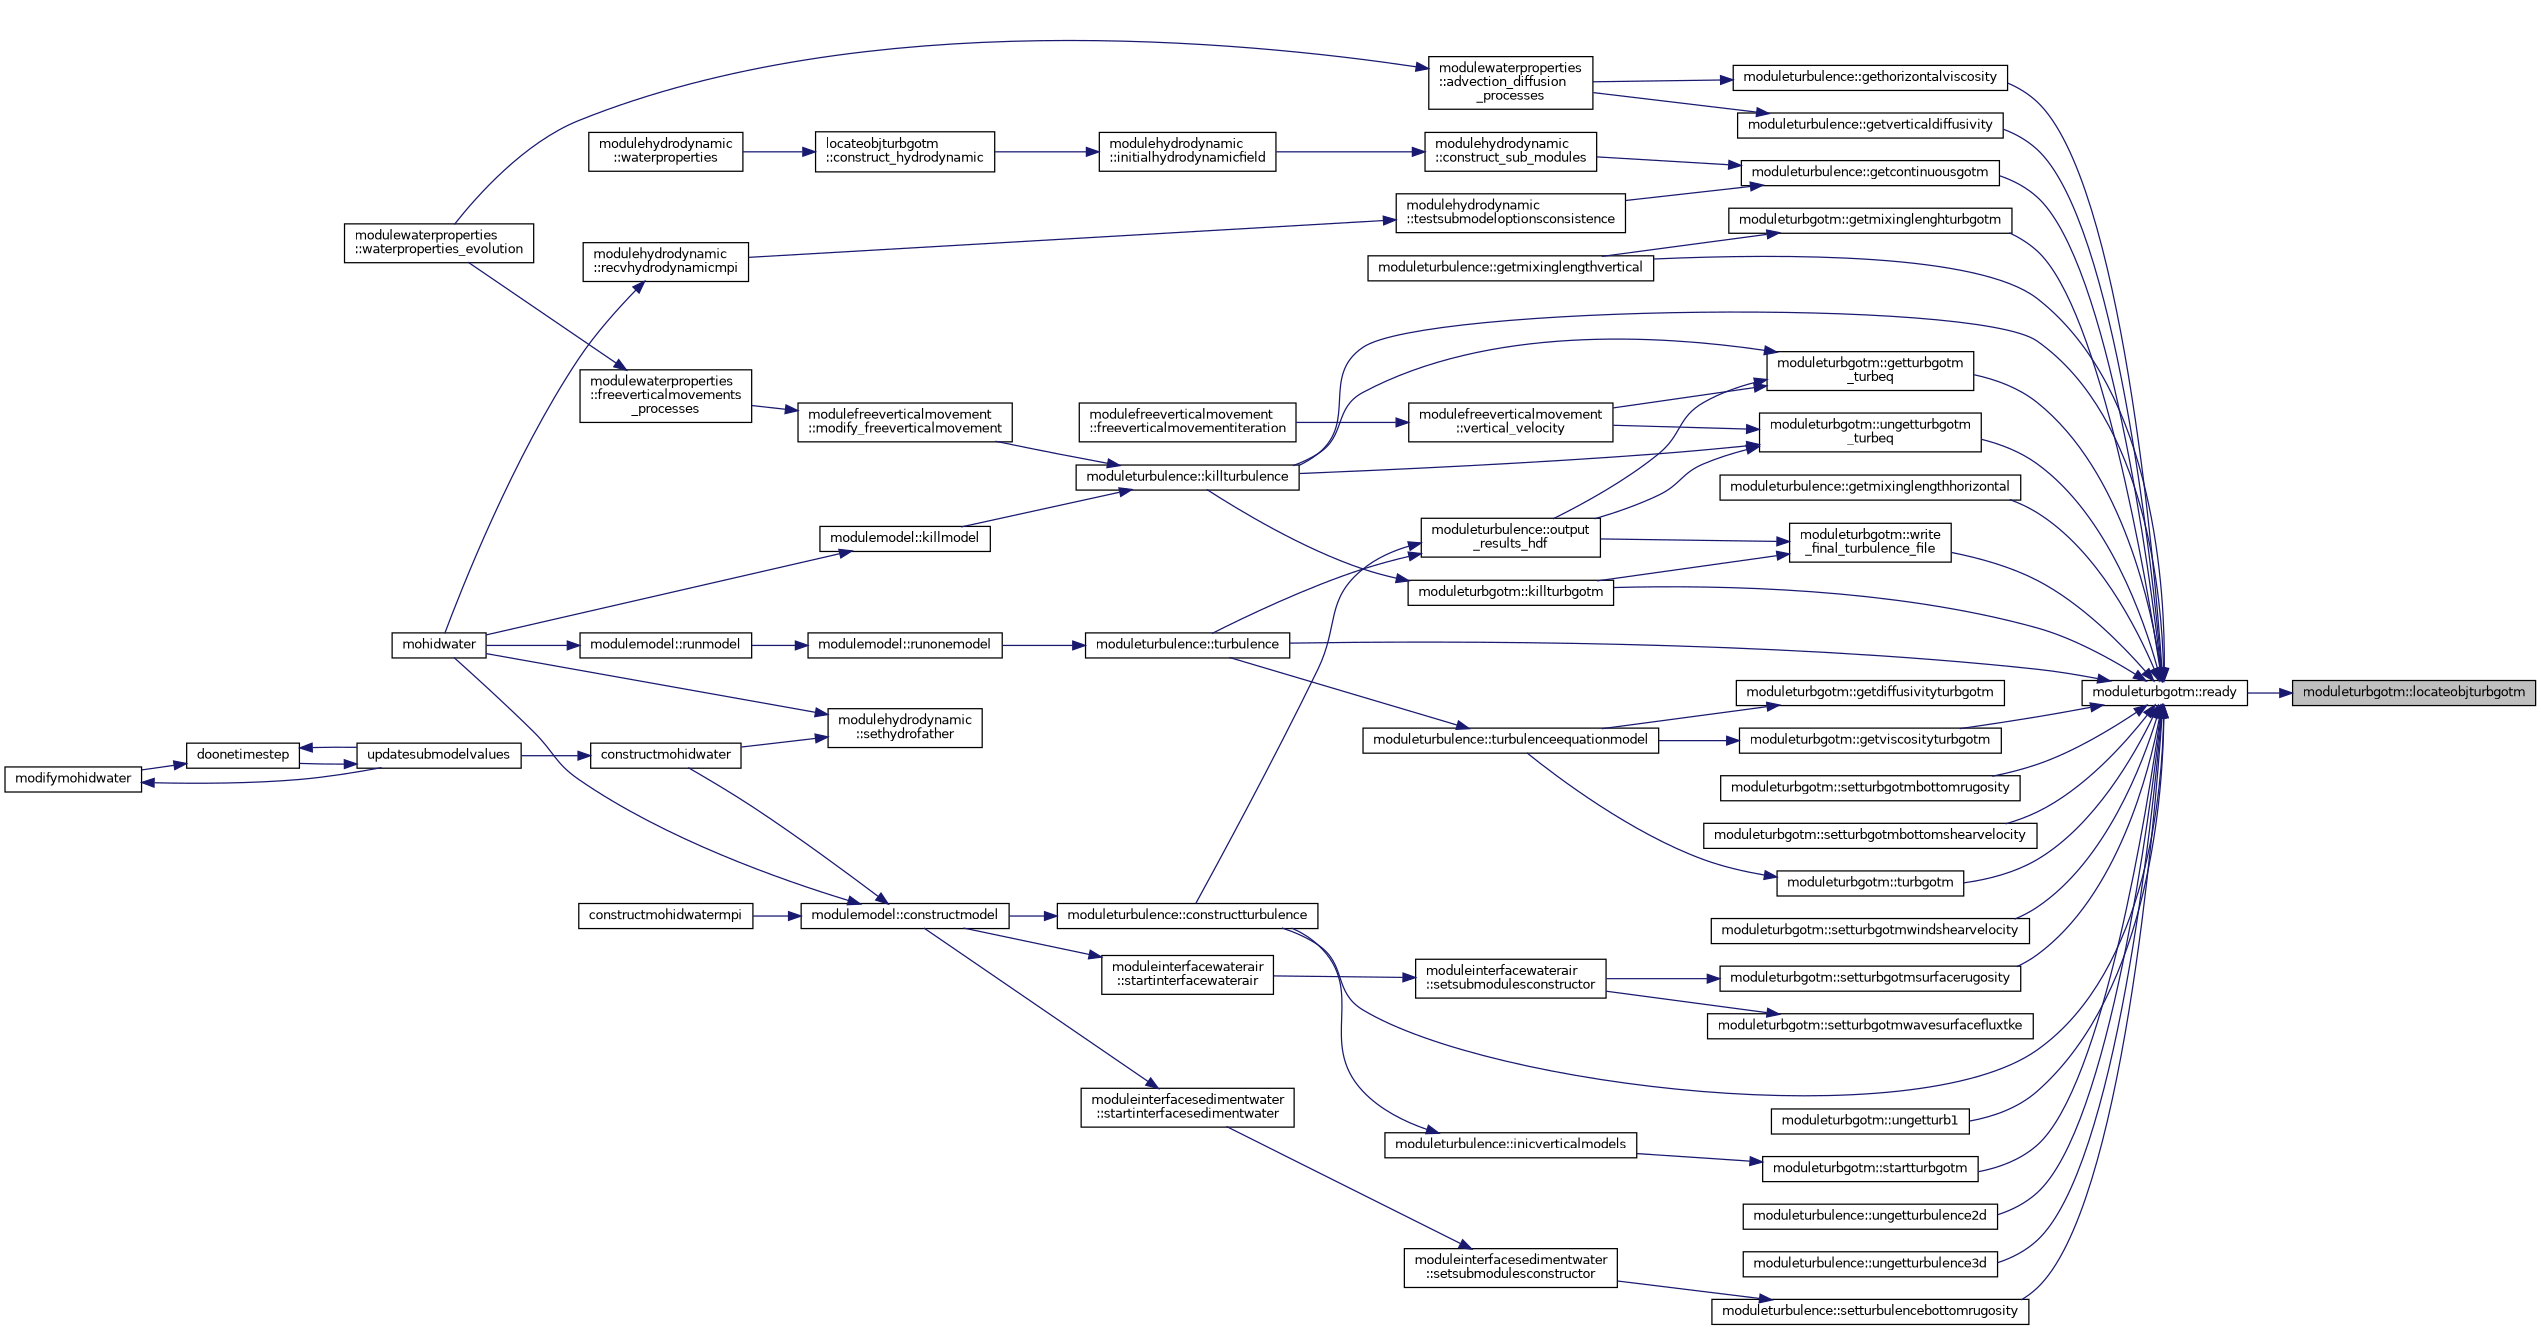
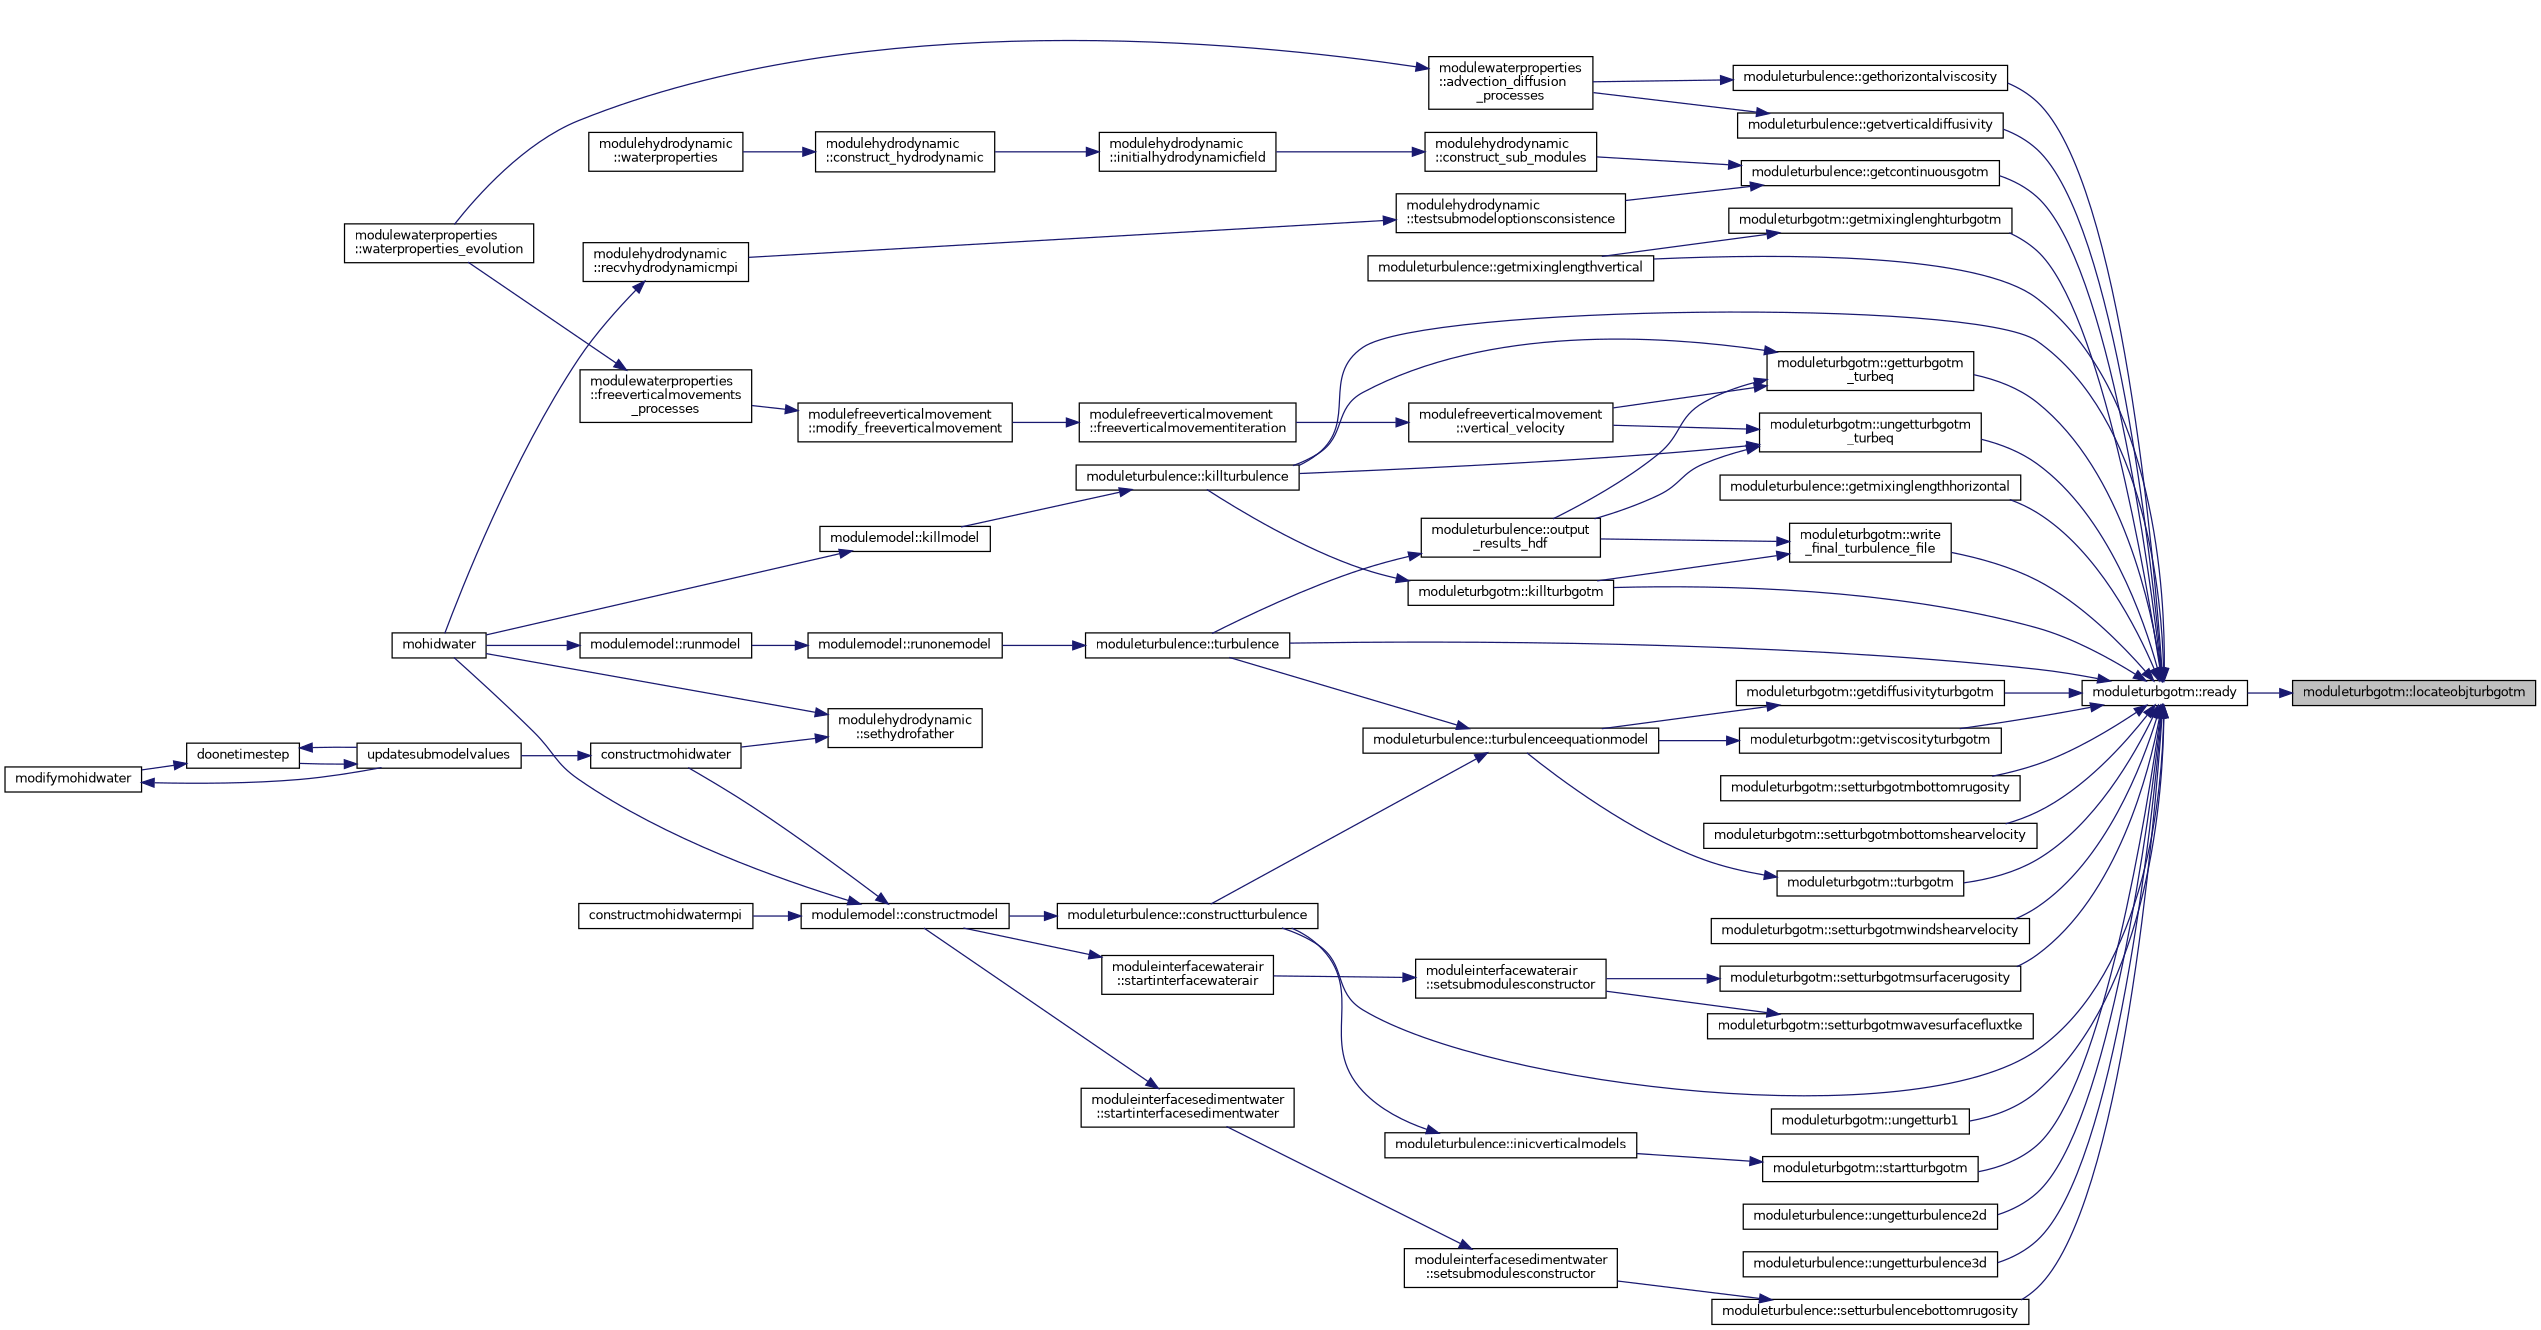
node "locateobjturbgotm ::construct_hydrodynamic": label "locateobjturbgotm ::construct_hydrodynamic" -> "modulehydrodynamic ::construct_hydrodynamic"
edge "modulefreeverticalmovement ::modify_freeverticalmovement" -> "moduleturbulence::killturbulence": now "modulefreeverticalmovement ::modify_freeverticalmovement" -> "modulefreeverticalmovement ::freeverticalmovementiteration"
edge "moduleturbgotm::getdiffusivityturbgotm" -> "moduleturbgotm::ready": added
edge "moduleturbulence::constructturbulence" -> "moduleturbulence::output _results_hdf": now "moduleturbulence::constructturbulence" -> "moduleturbulence::turbulenceequationmodel"
